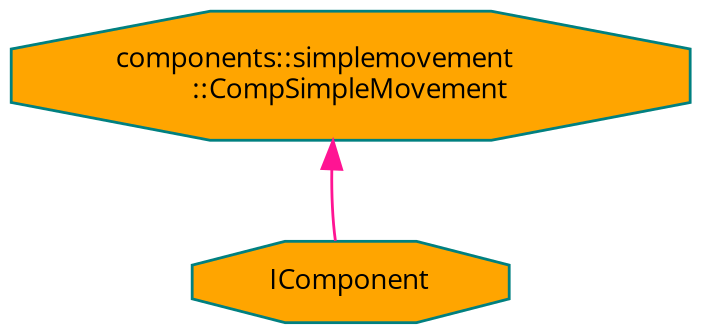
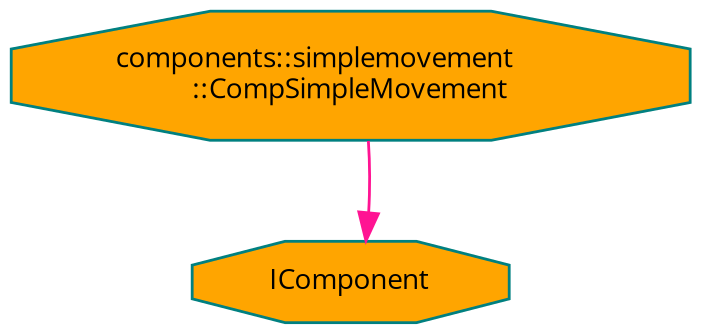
edge "IComponent" -> "components::simplemovement ::CompSimpleMovement": reversed
